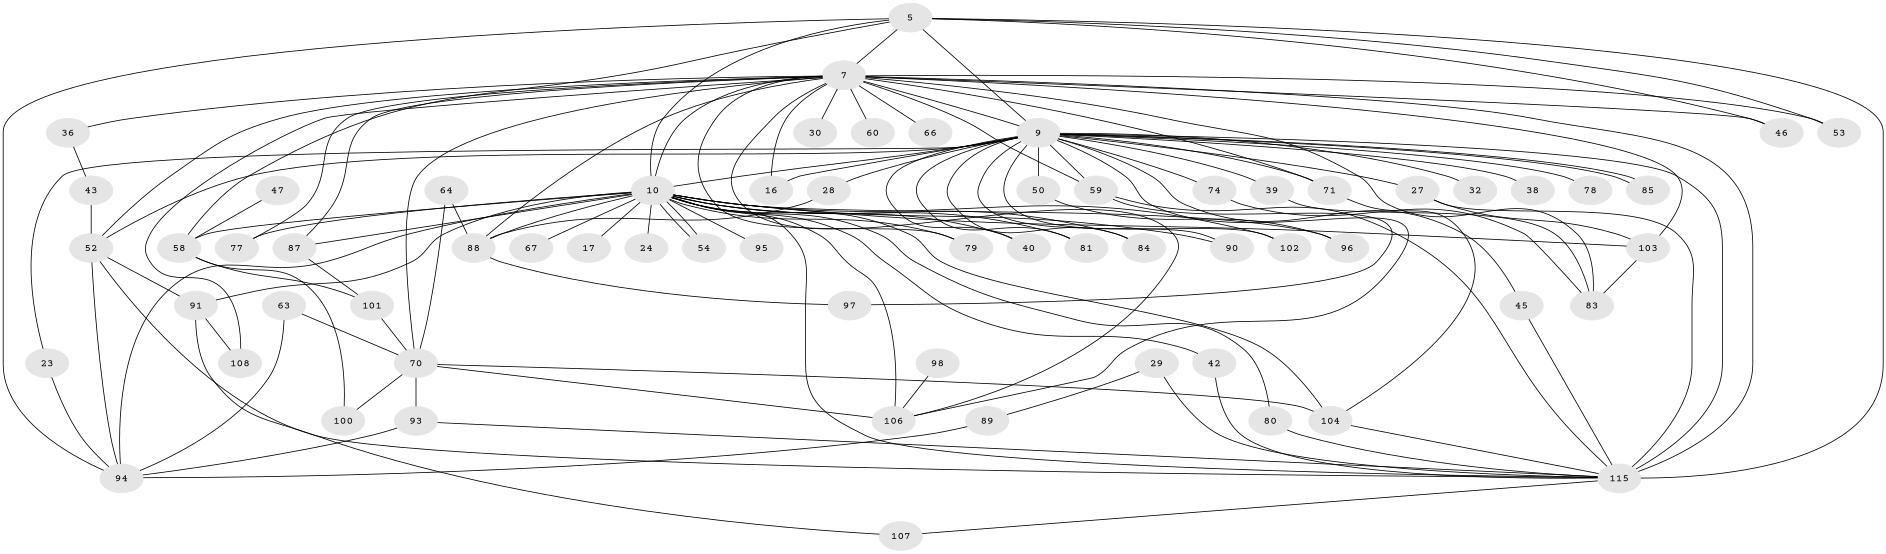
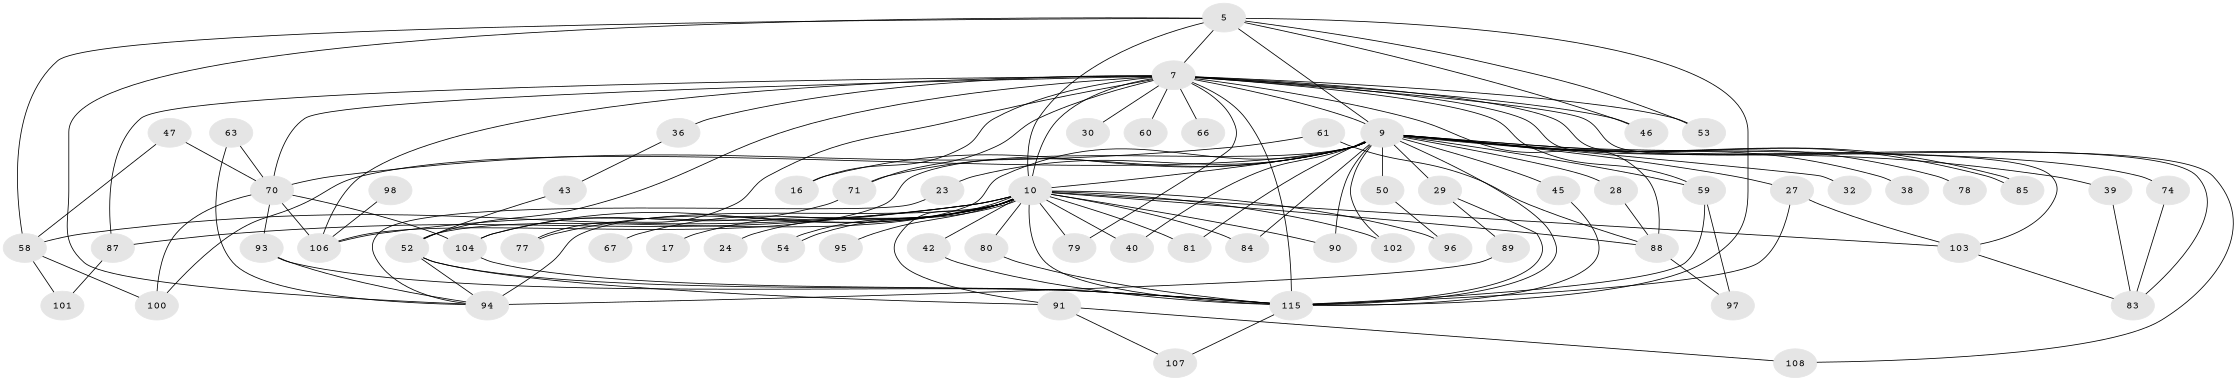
edge "9" -- "100": added
edge "9" -- "29": added
node "64": label "64" -> "61"
edge "101" -- "70": now "47" -- "70"
